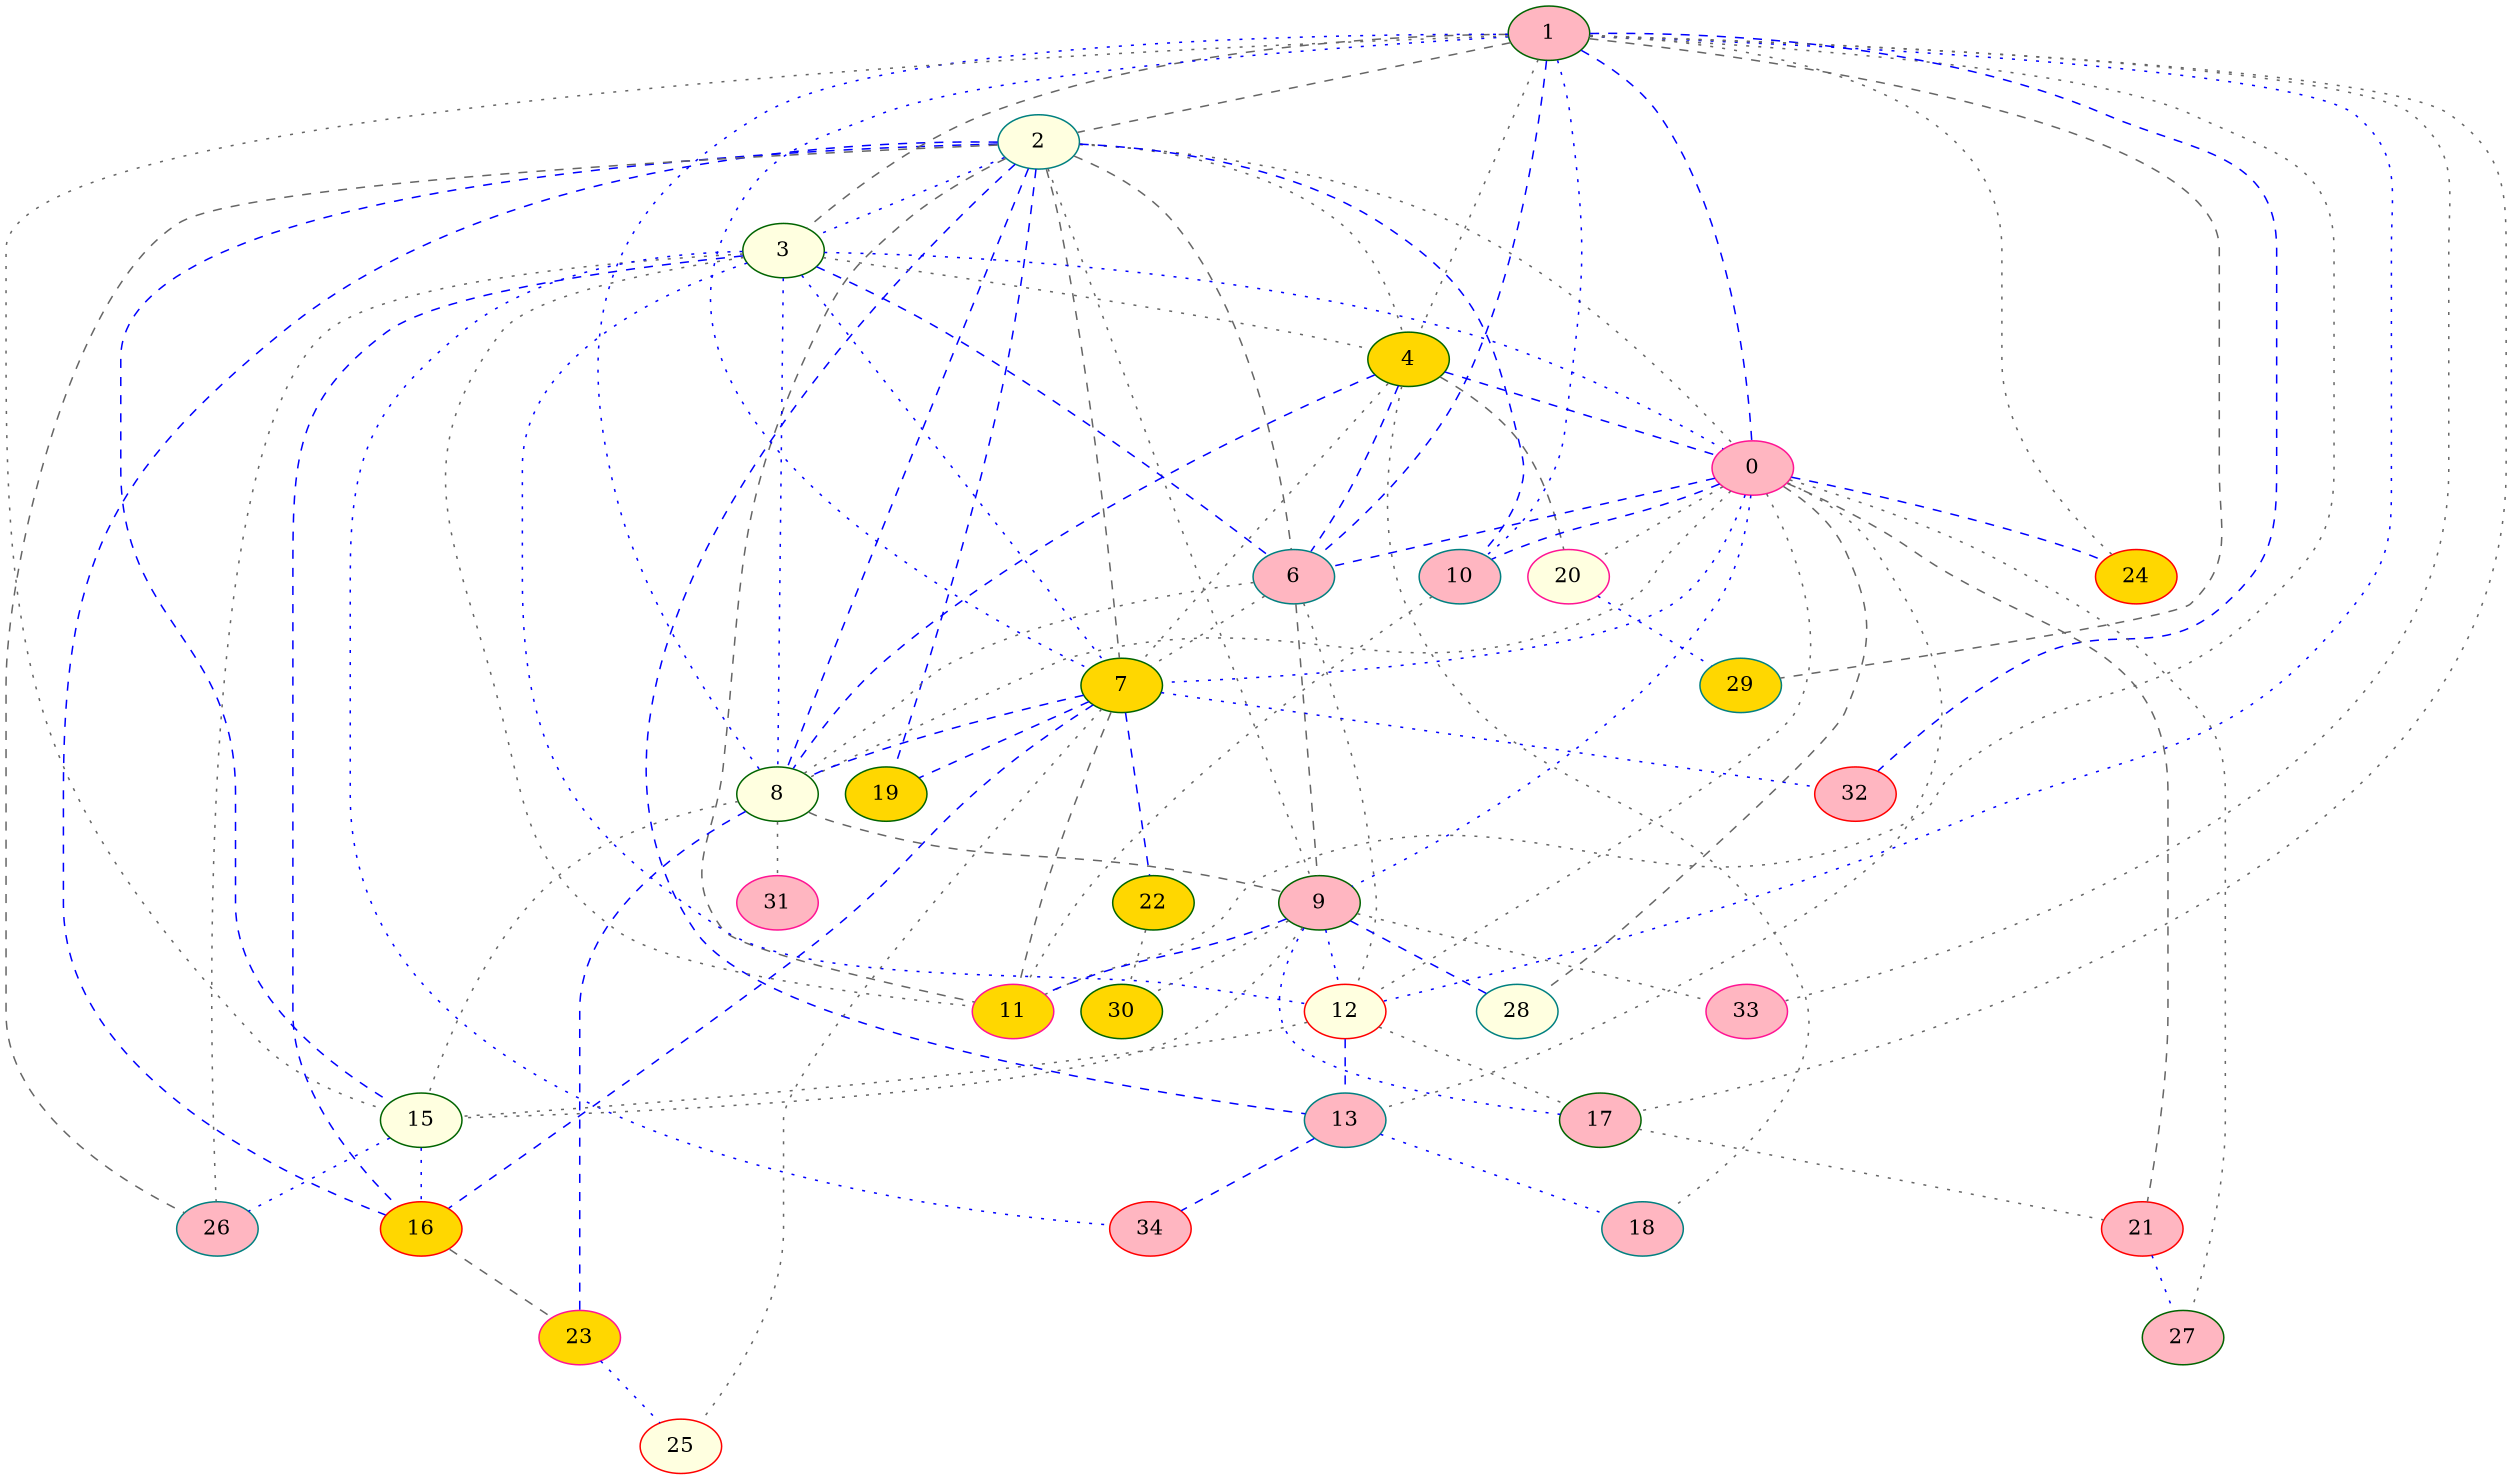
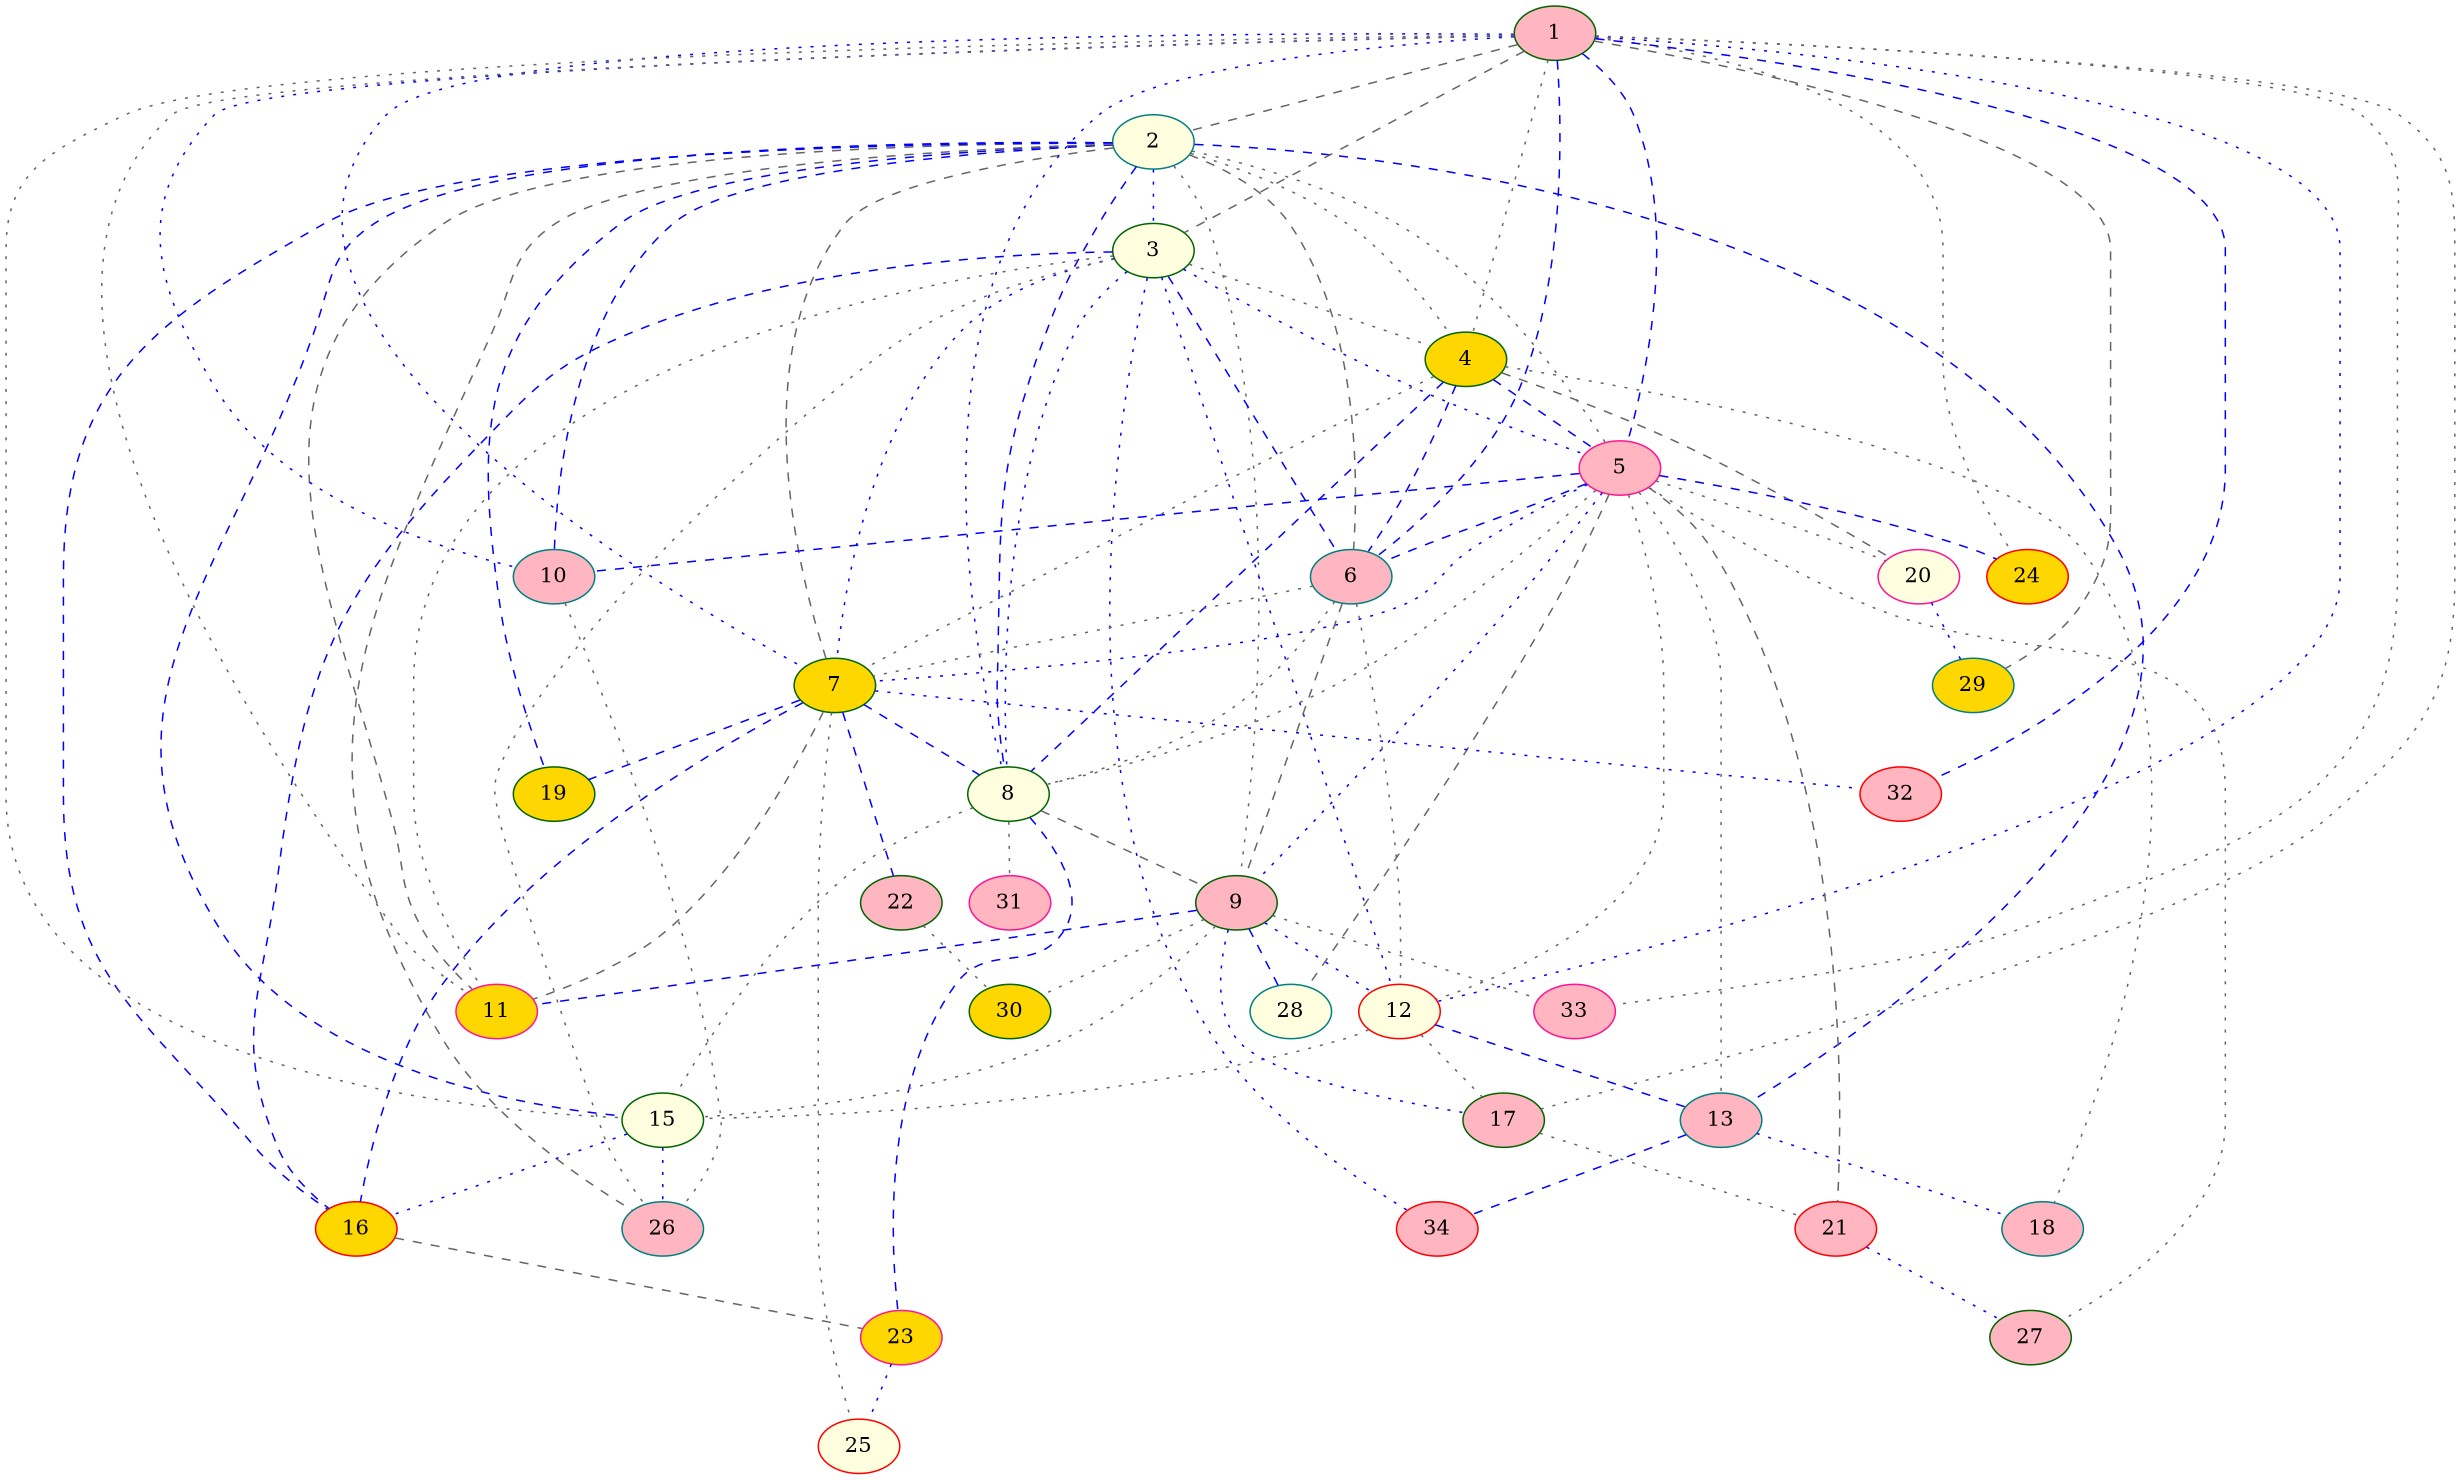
node "0": label "0" -> "5"
edge "10" -- "11": now "10" -- "26"
node "22": fillcolor gold -> lightpink
